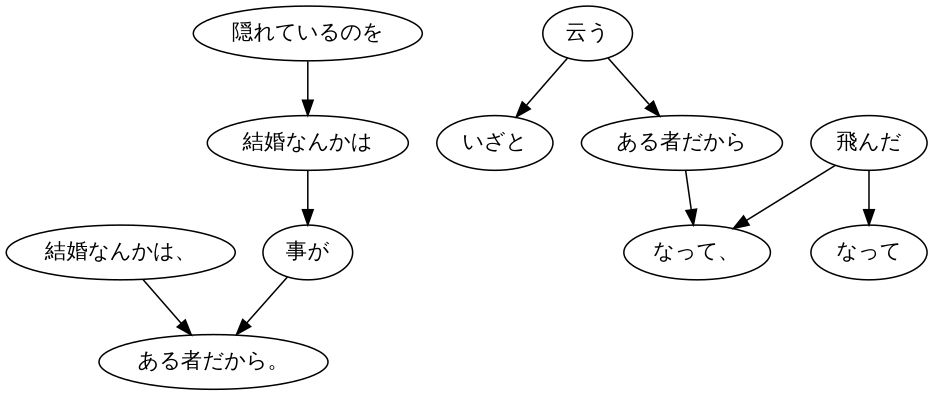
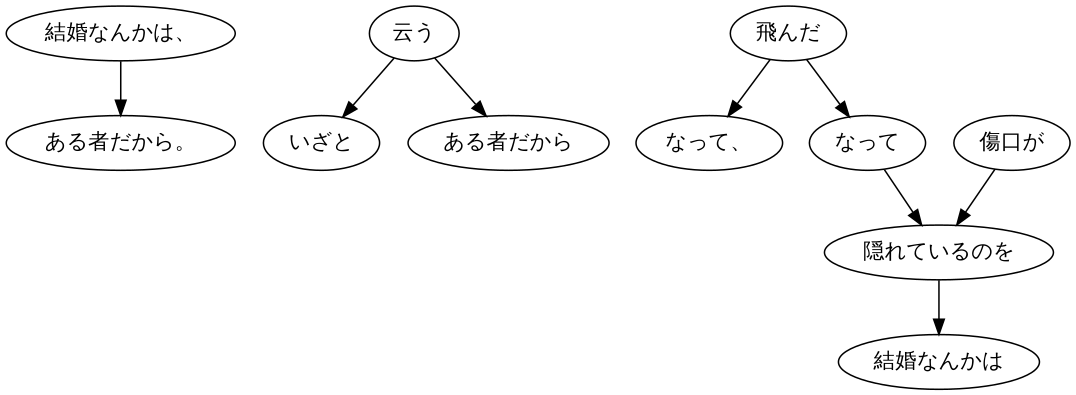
node "傷口が": added
edge "ある者だから" -> "なって、": removed
edge "なって" -> "隠れているのを": added
node "事が": removed
